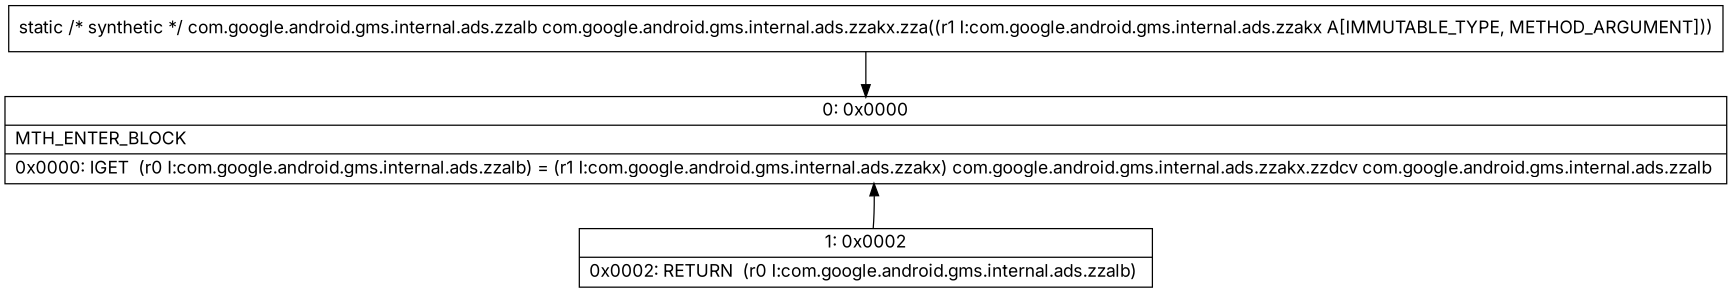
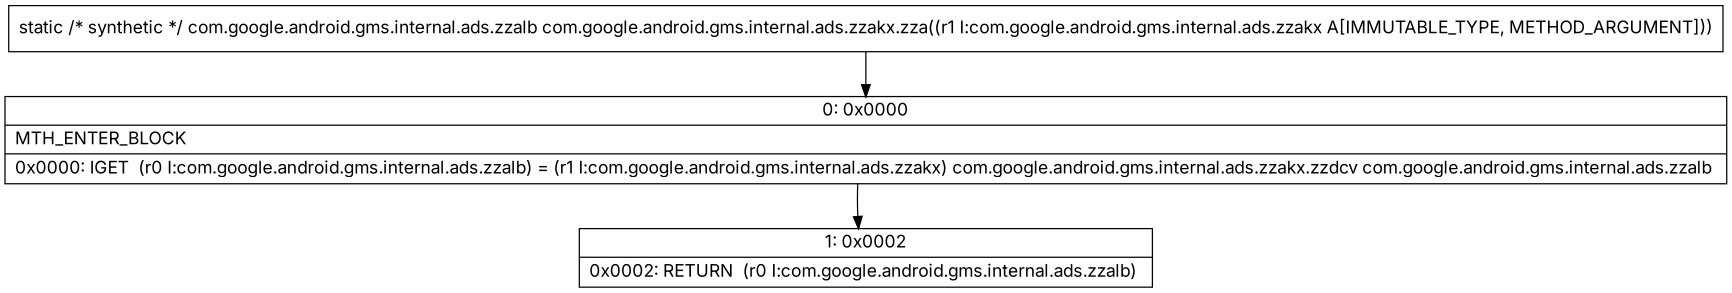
edge "1: 0x0002" -> "0: 0x0000": reversed
